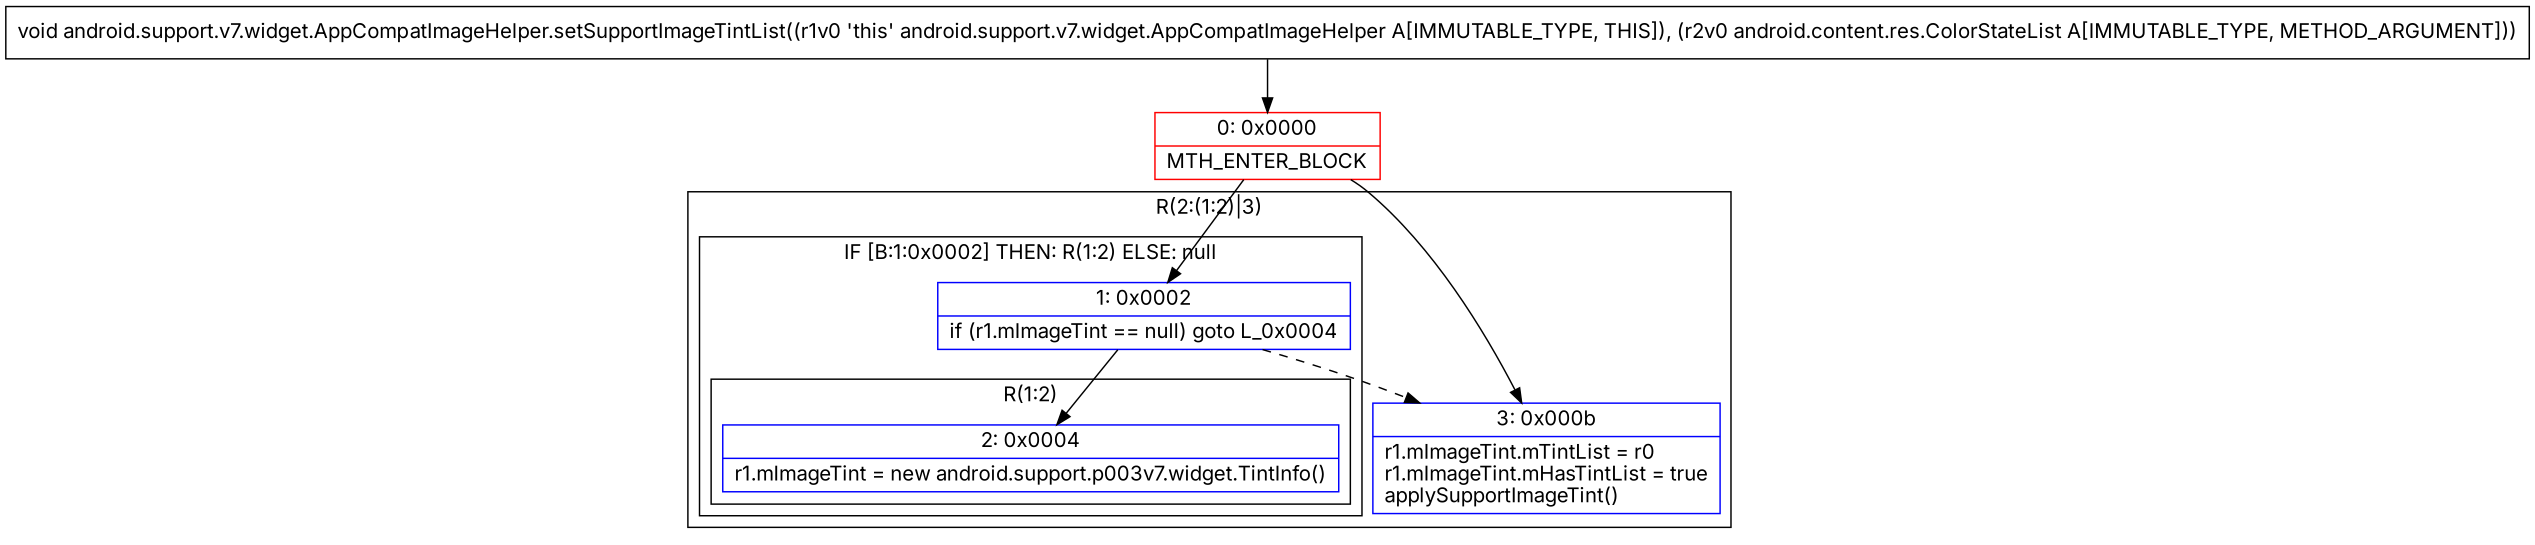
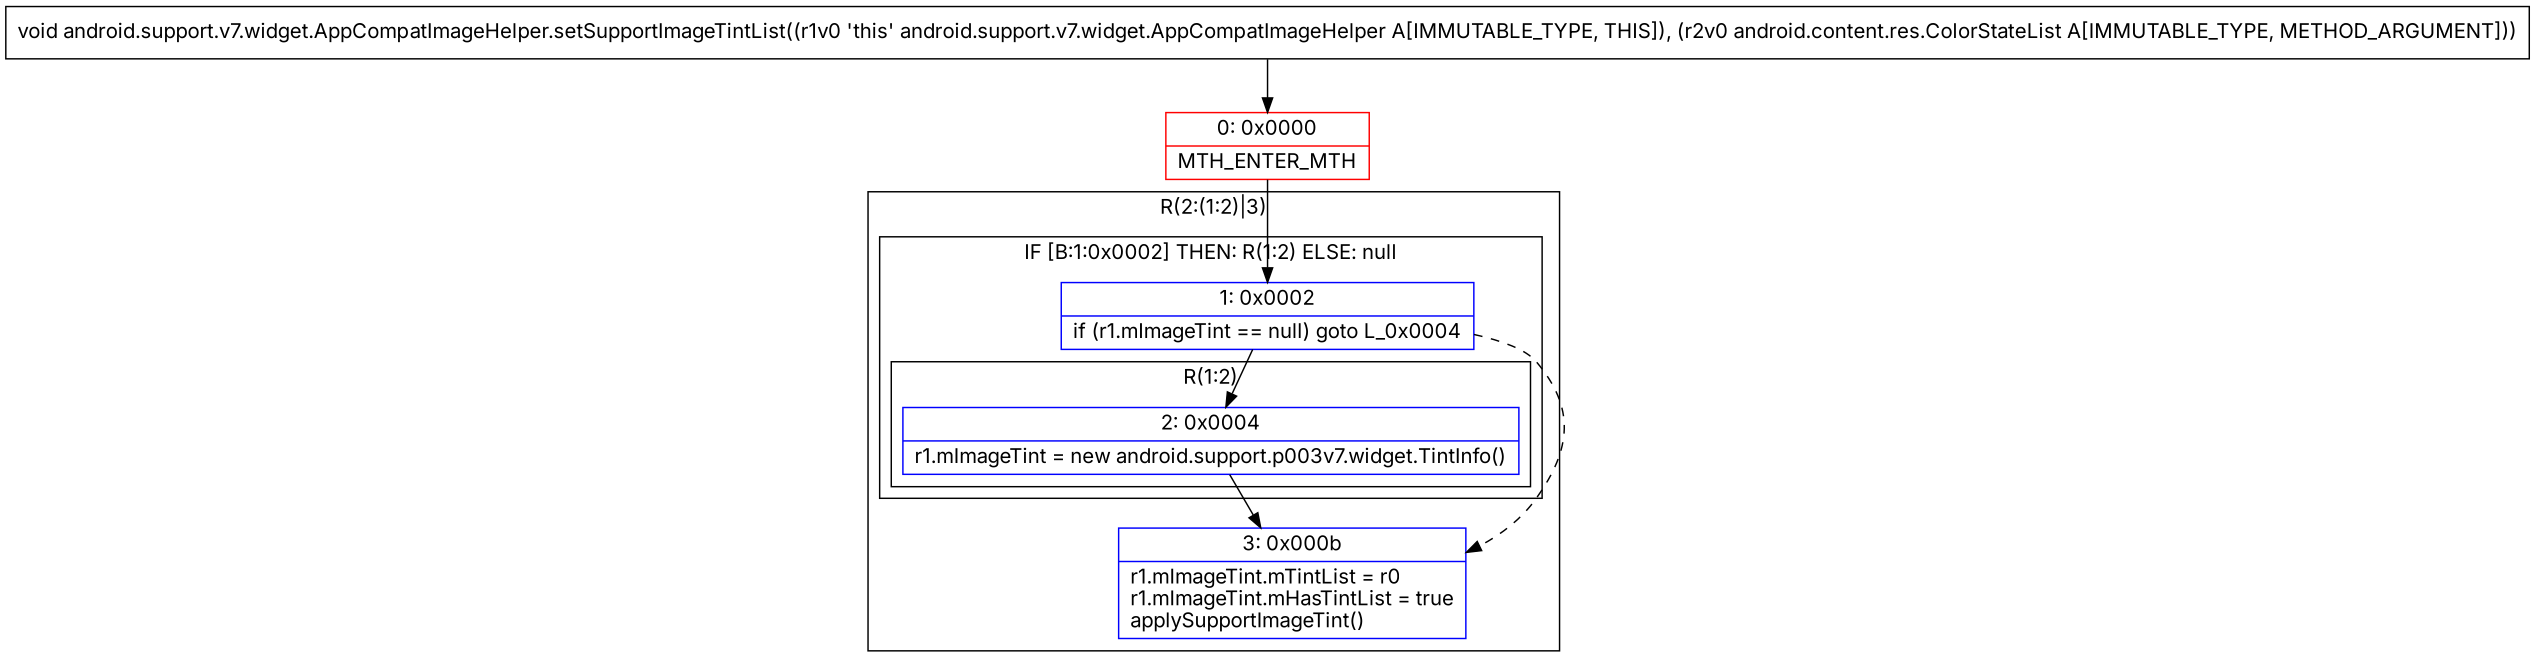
node "0: 0x0000": text "MTH_ENTER_BLOCK" -> "MTH_ENTER_MTH"
edge "0: 0x0000" -> "3: 0x000b": now "2: 0x0004" -> "3: 0x000b"
